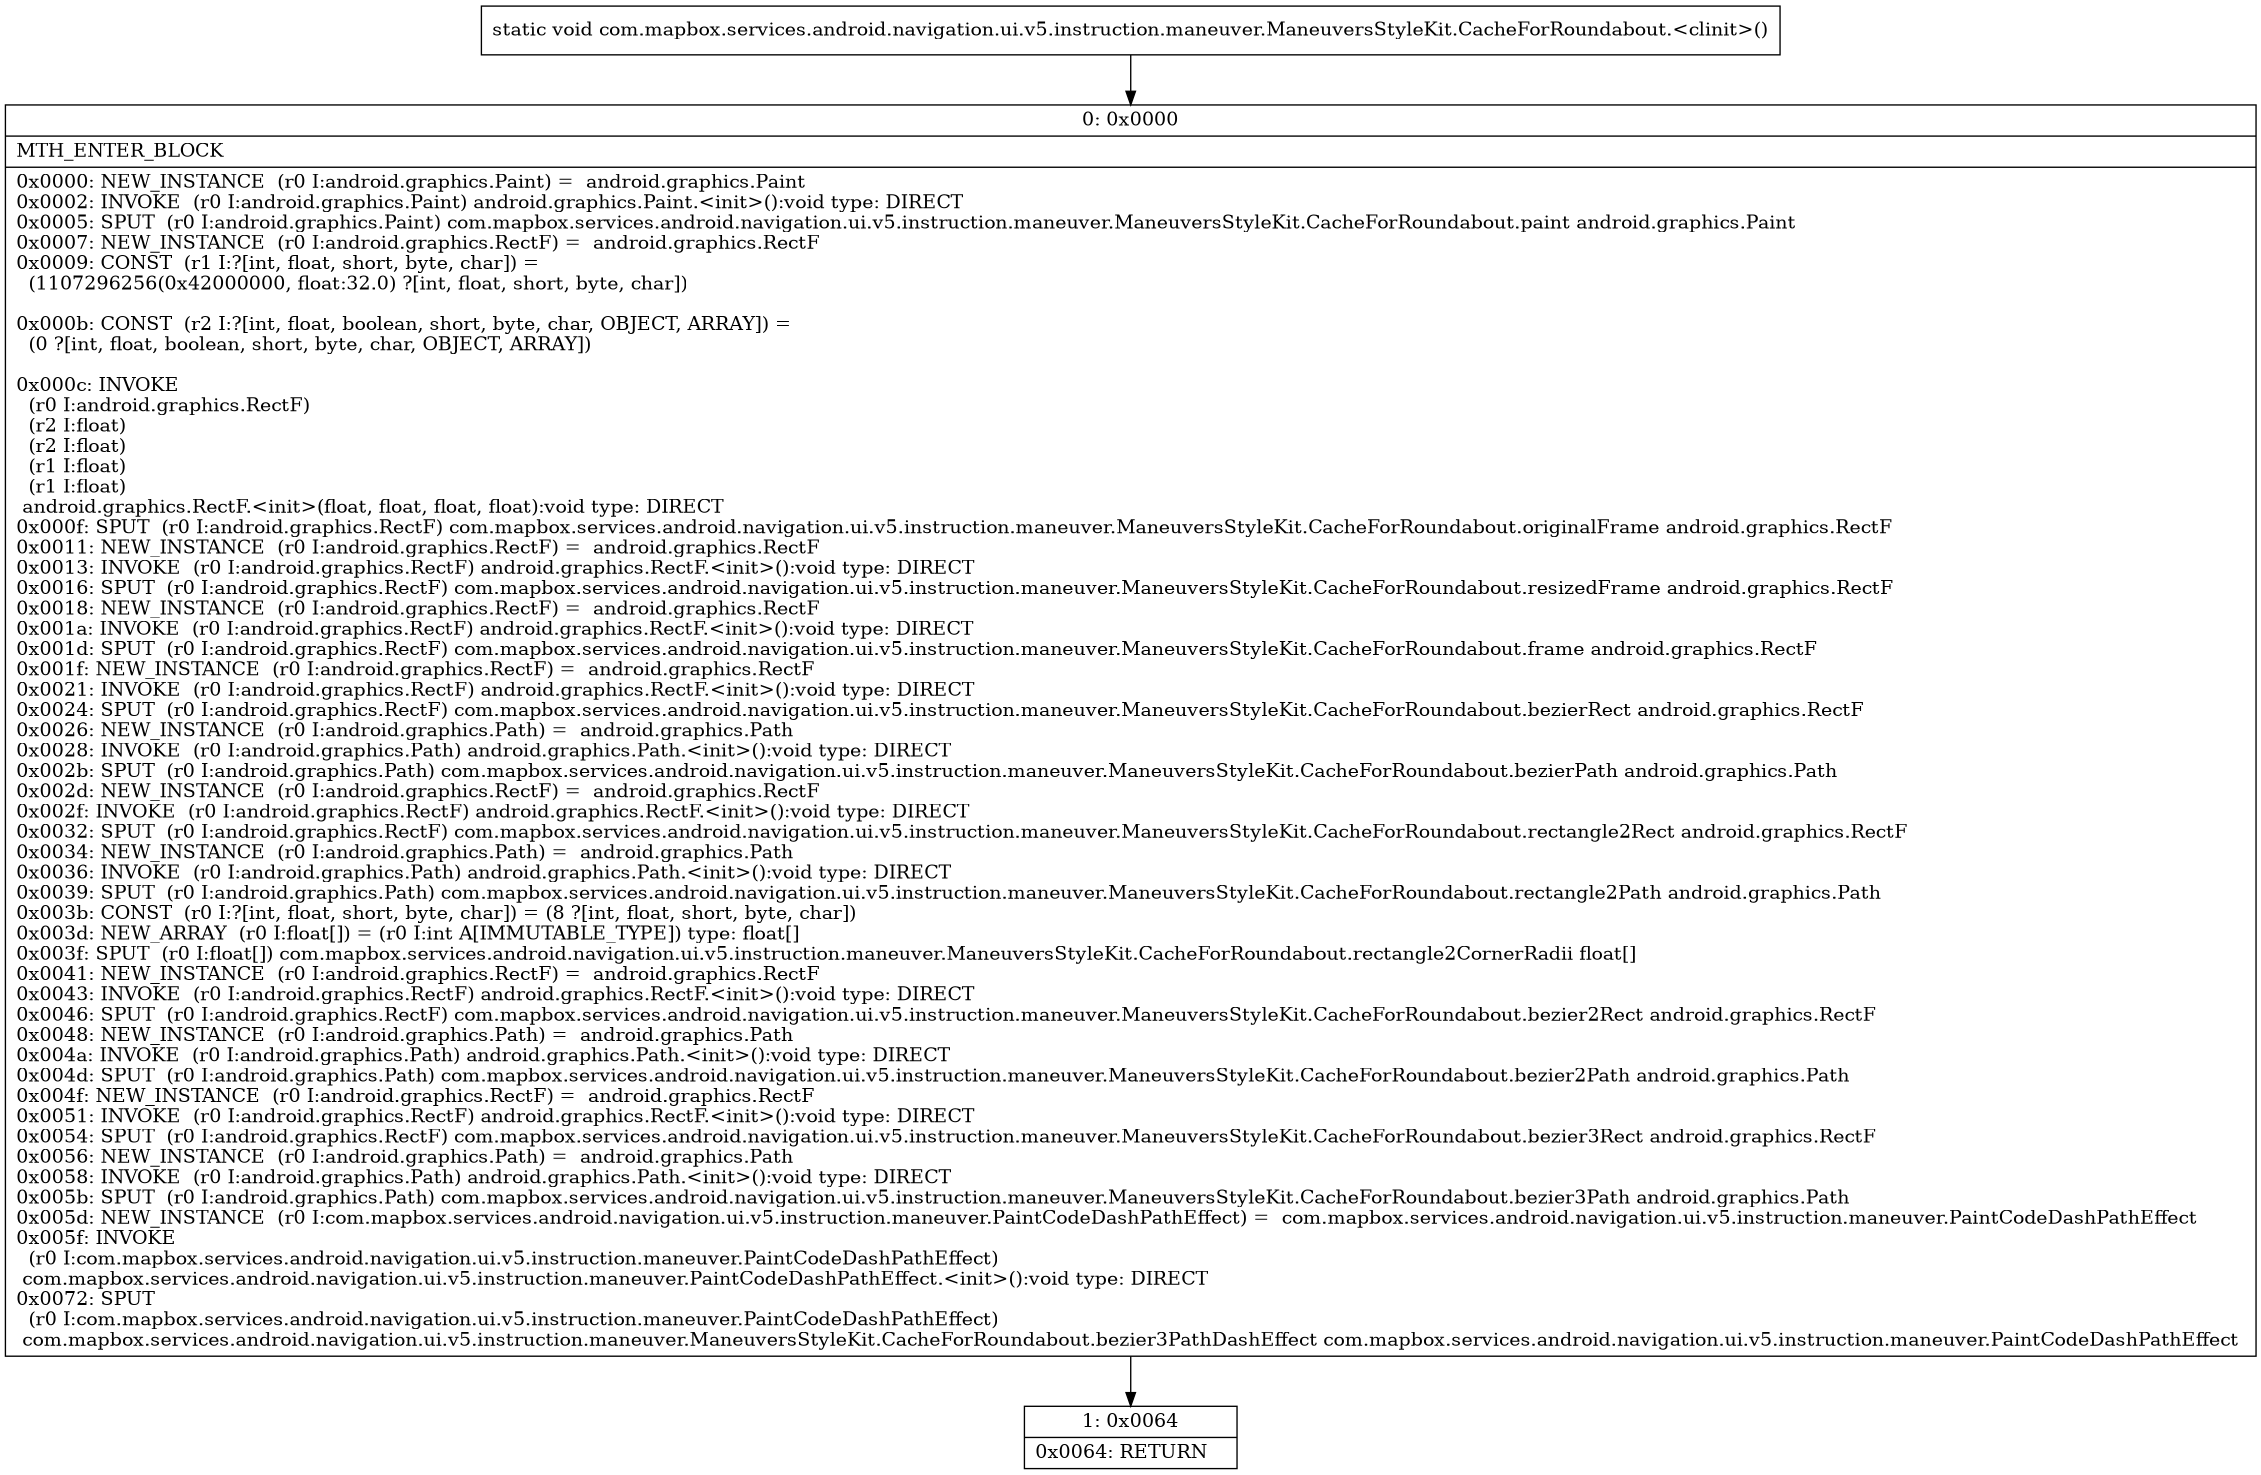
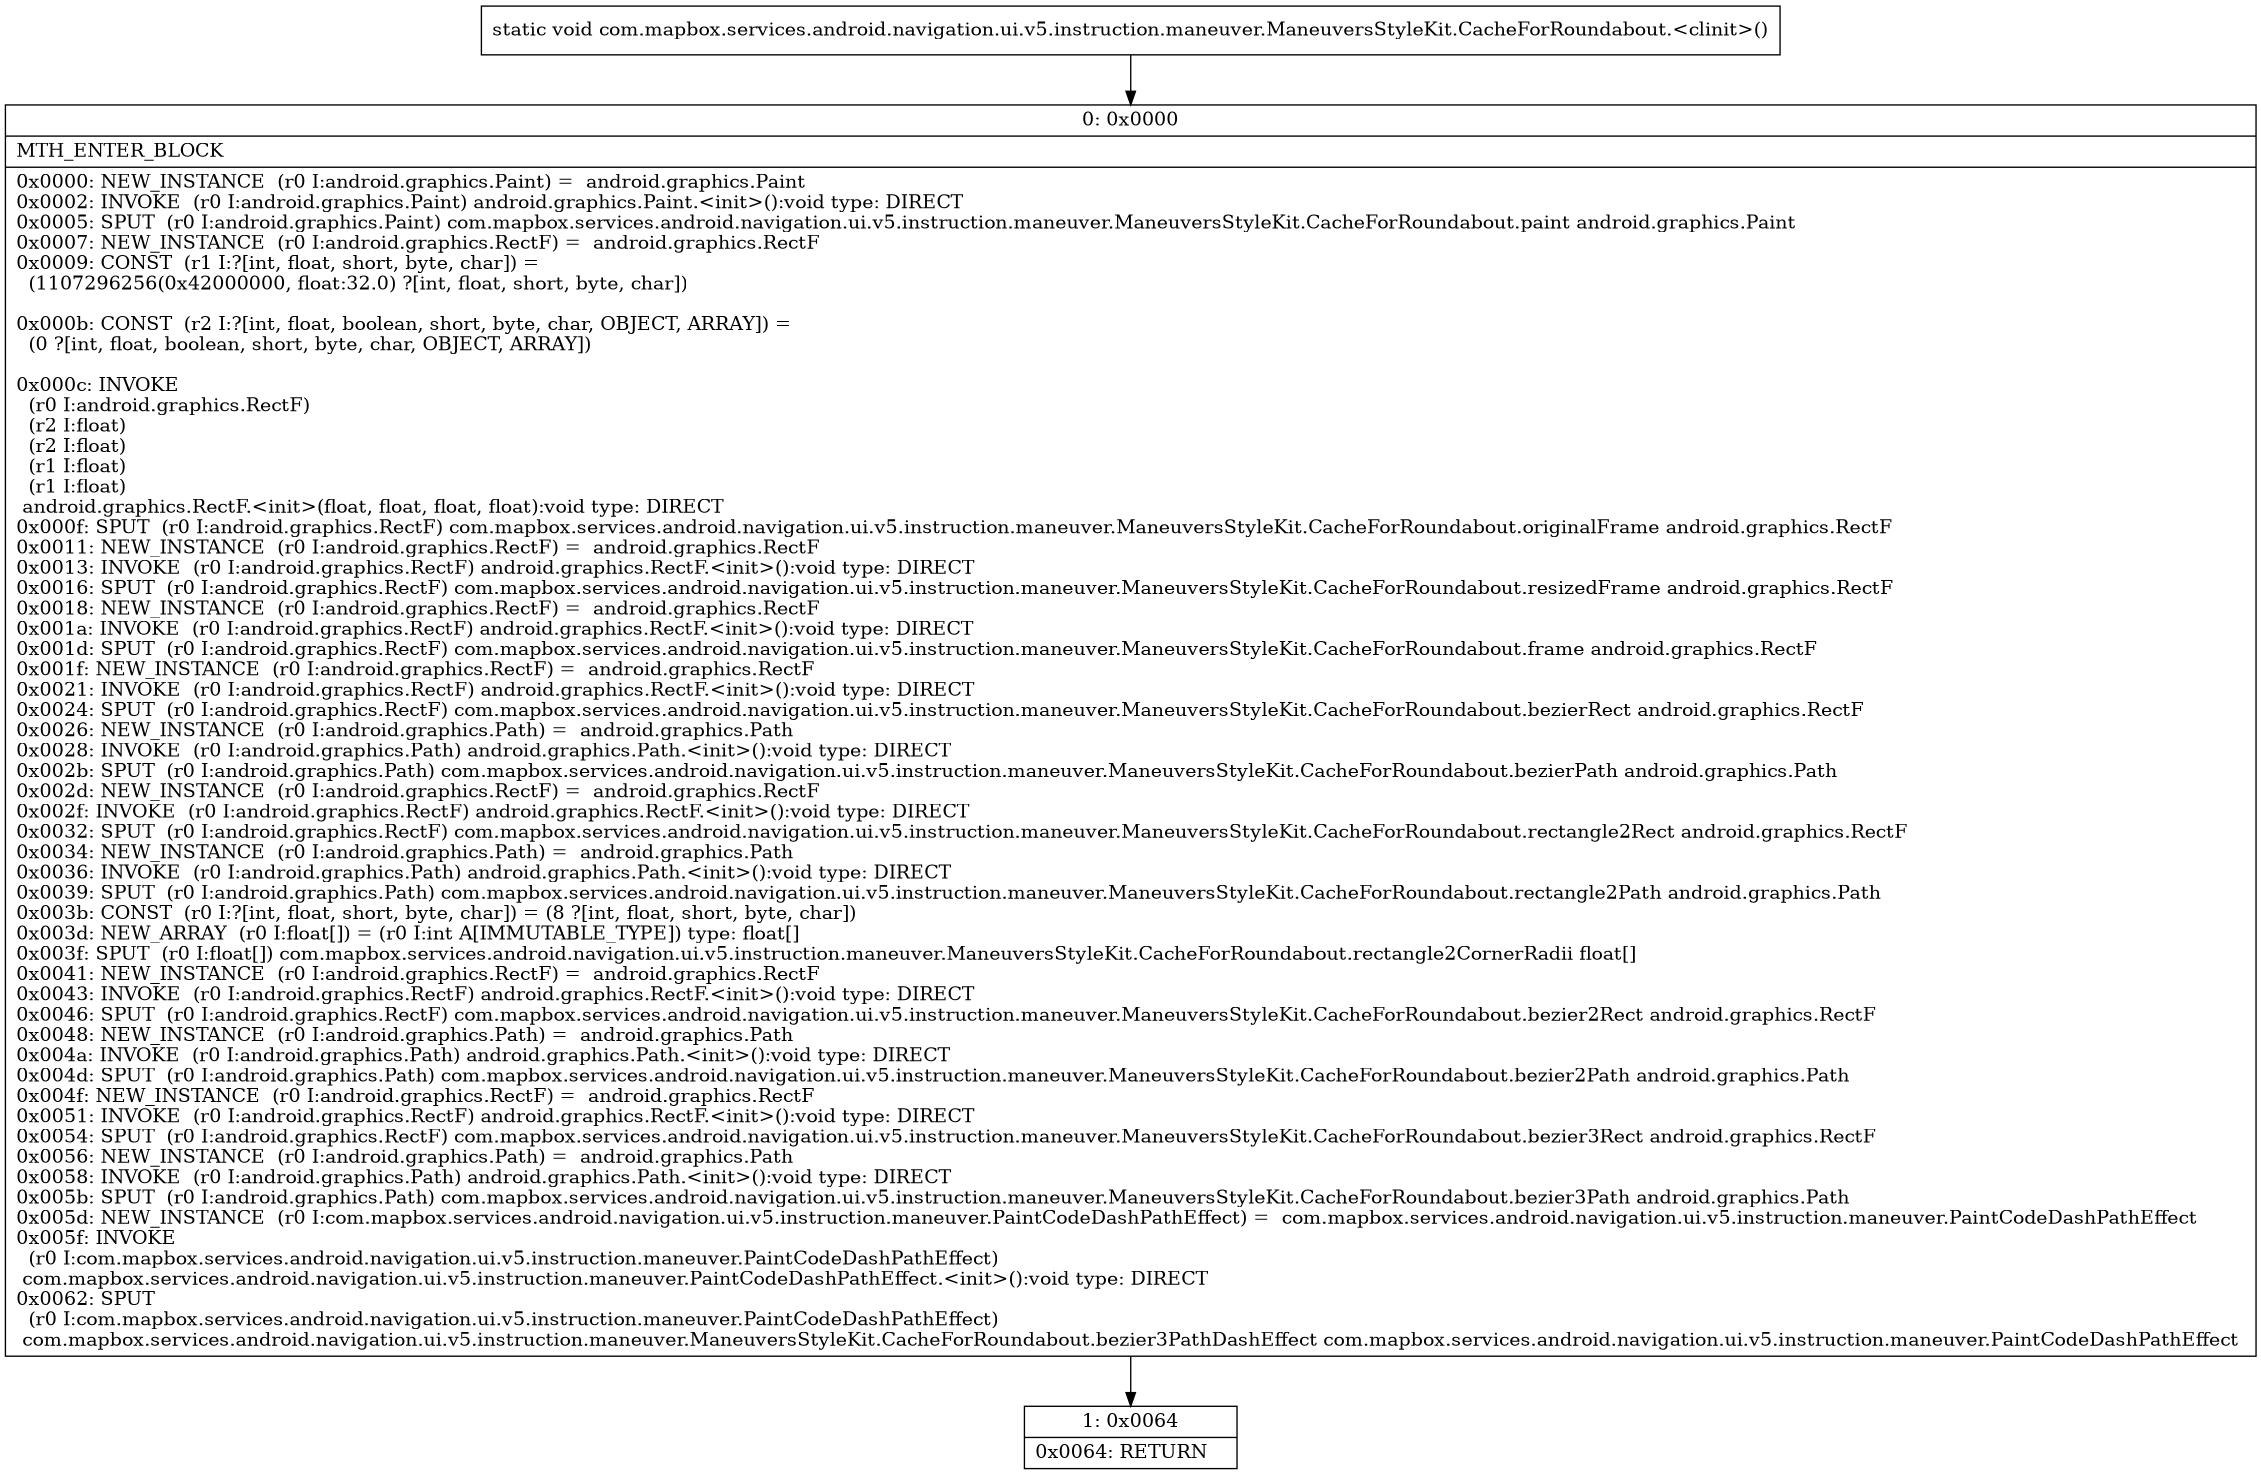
node "0: 0x0000": text "0x0072: SPUT" -> "0x0062: SPUT"
